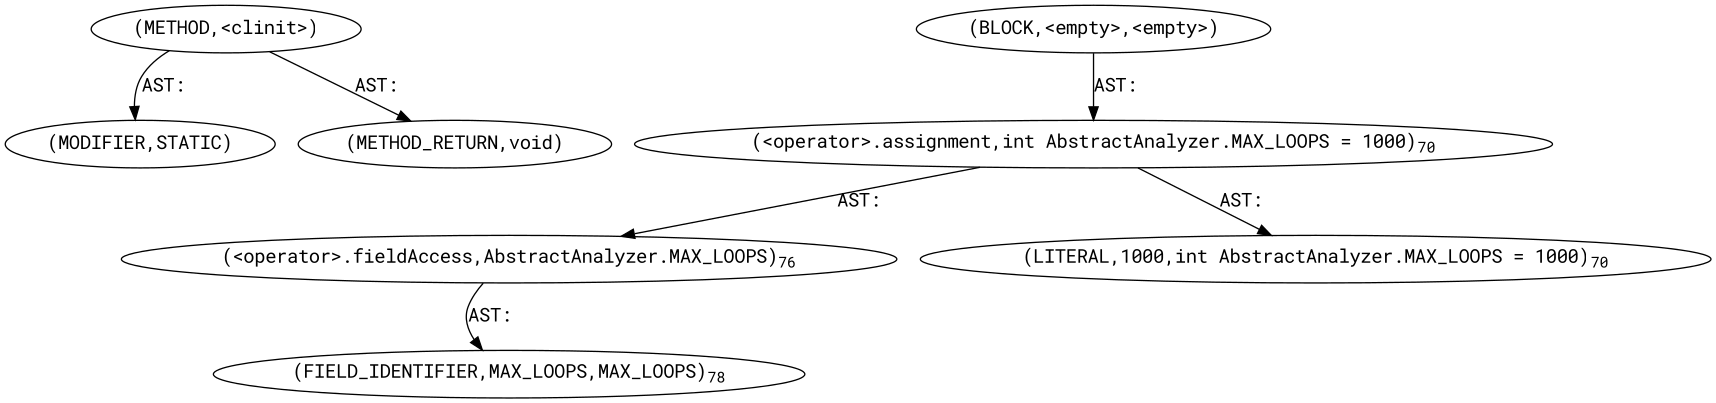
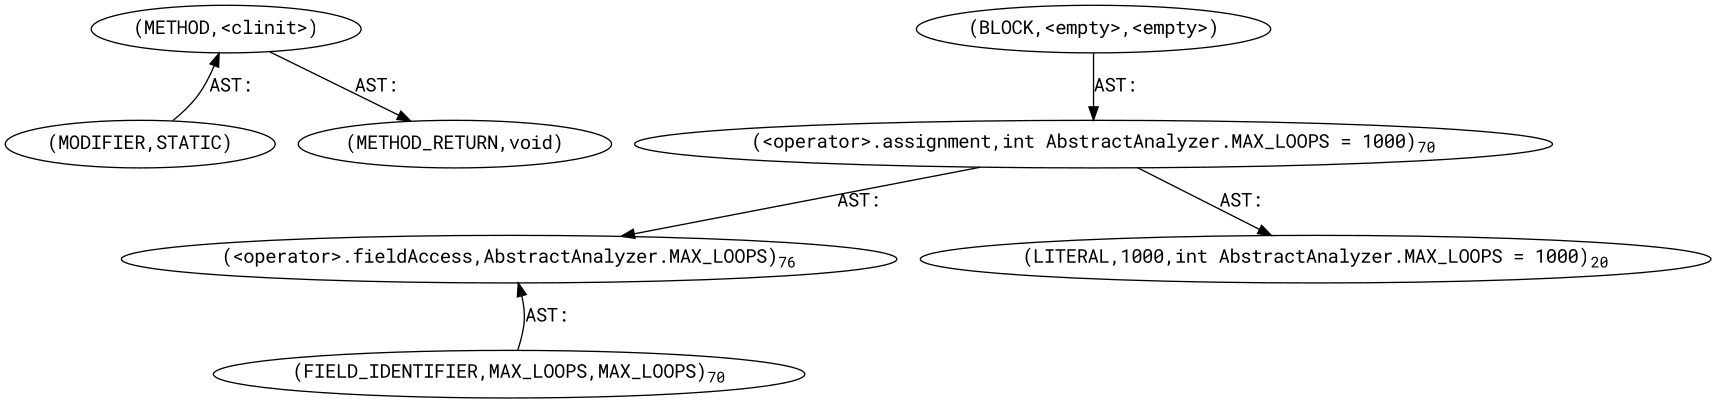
edge "(METHOD,<clinit>)" -> "(MODIFIER,STATIC)": reversed
node "(LITERAL,1000,int AbstractAnalyzer.MAX_LOOPS = 1000)": text "70" -> "20"
edge "(<operator>.fieldAccess,AbstractAnalyzer.MAX_LOOPS)" -> "(FIELD_IDENTIFIER,MAX_LOOPS,MAX_LOOPS)": reversed
node "(FIELD_IDENTIFIER,MAX_LOOPS,MAX_LOOPS)": text "78" -> "70"
